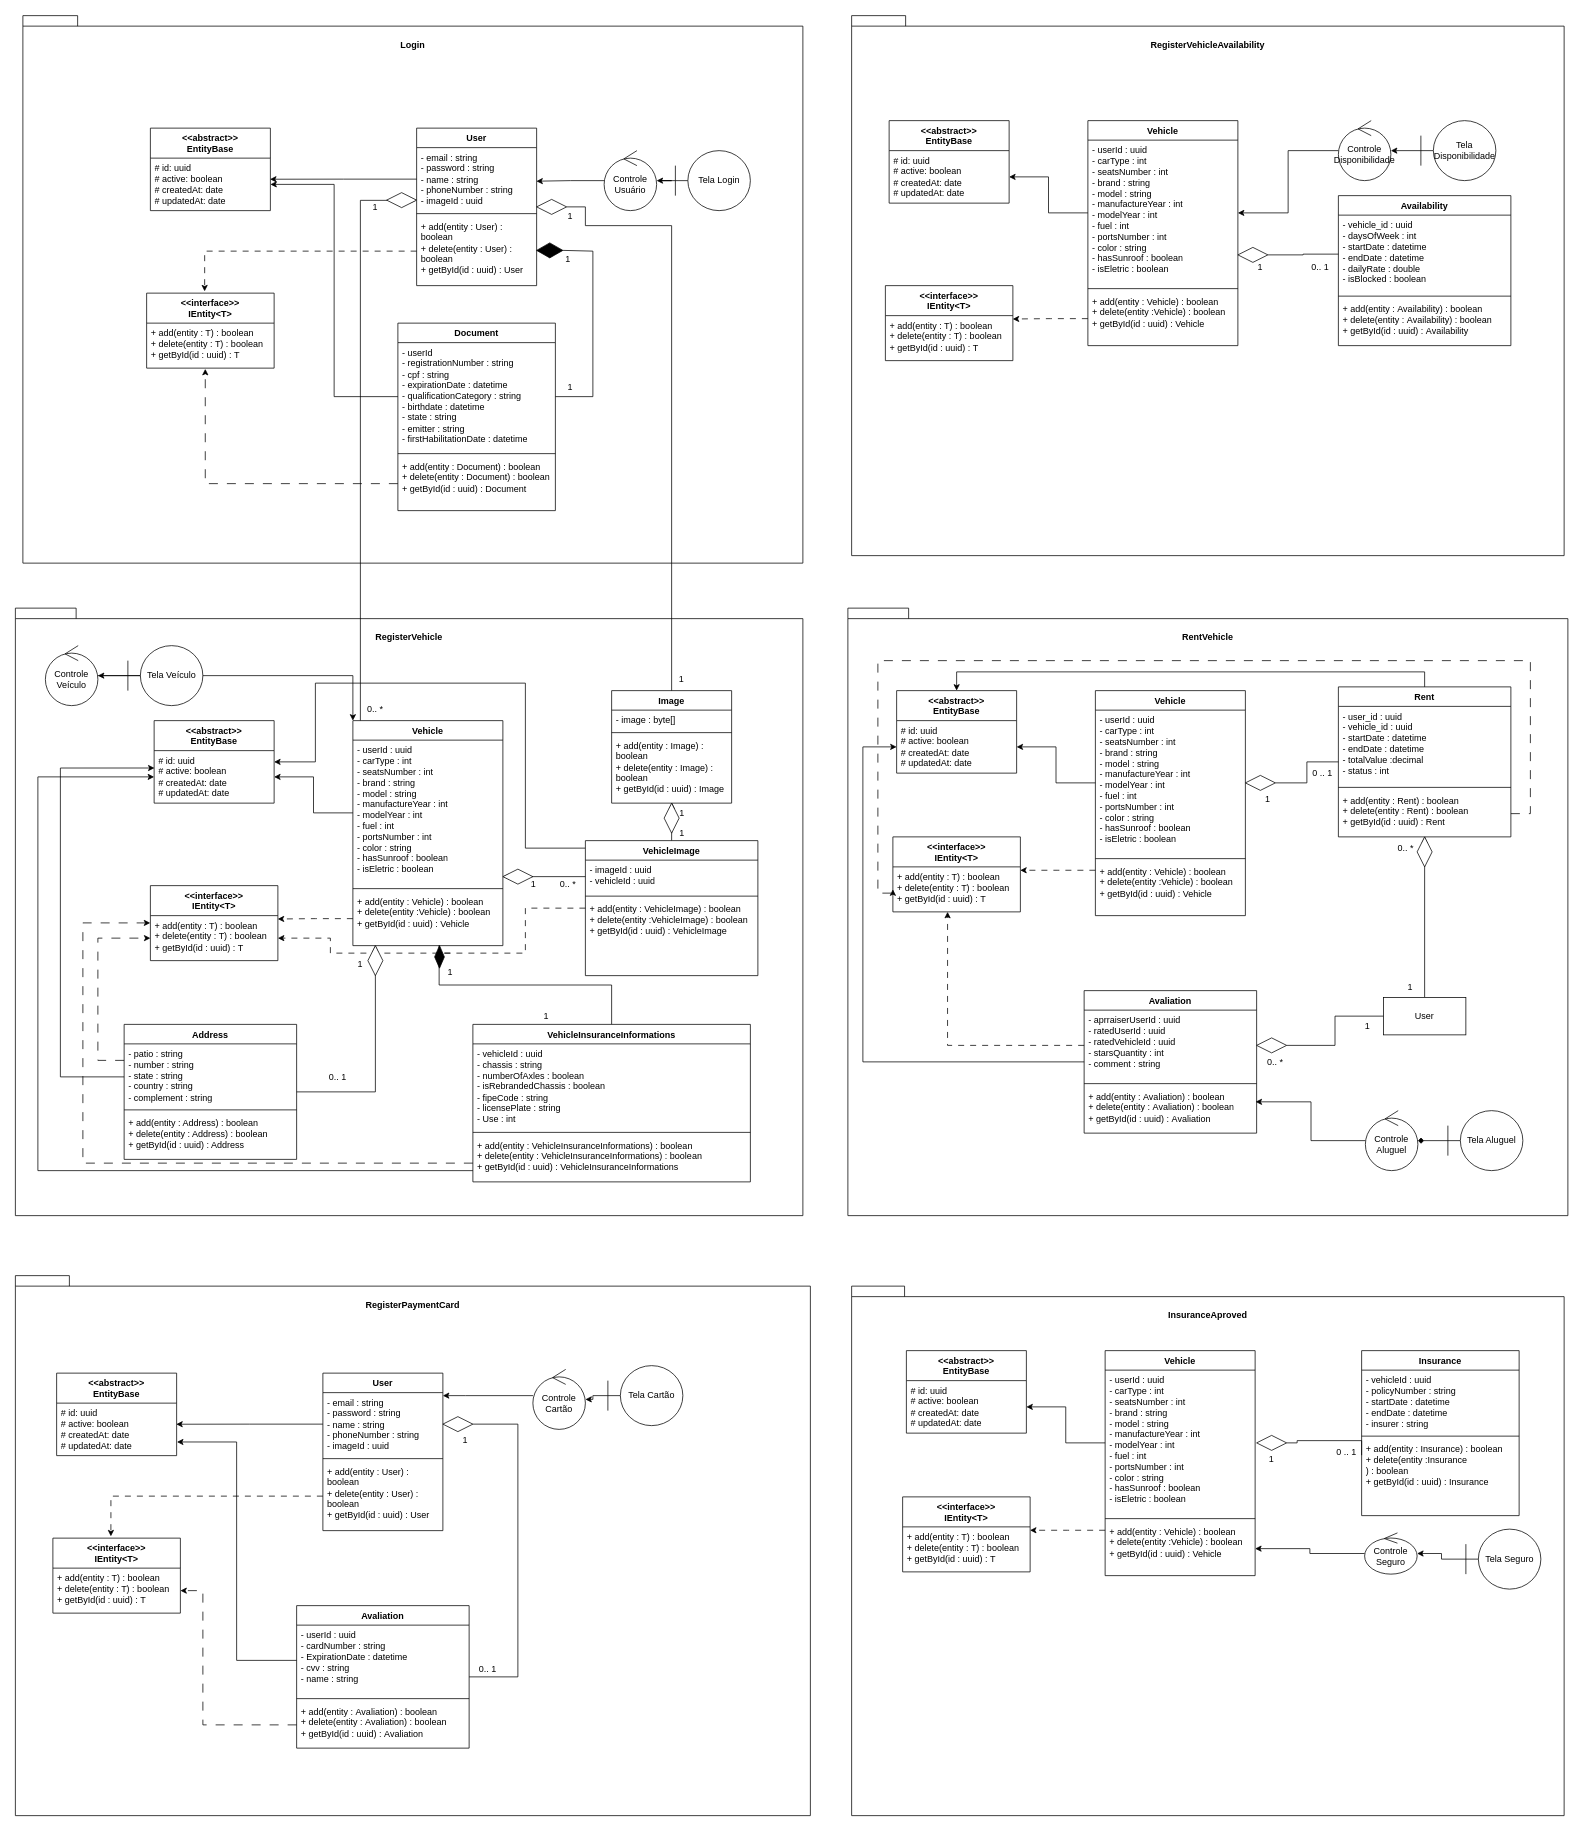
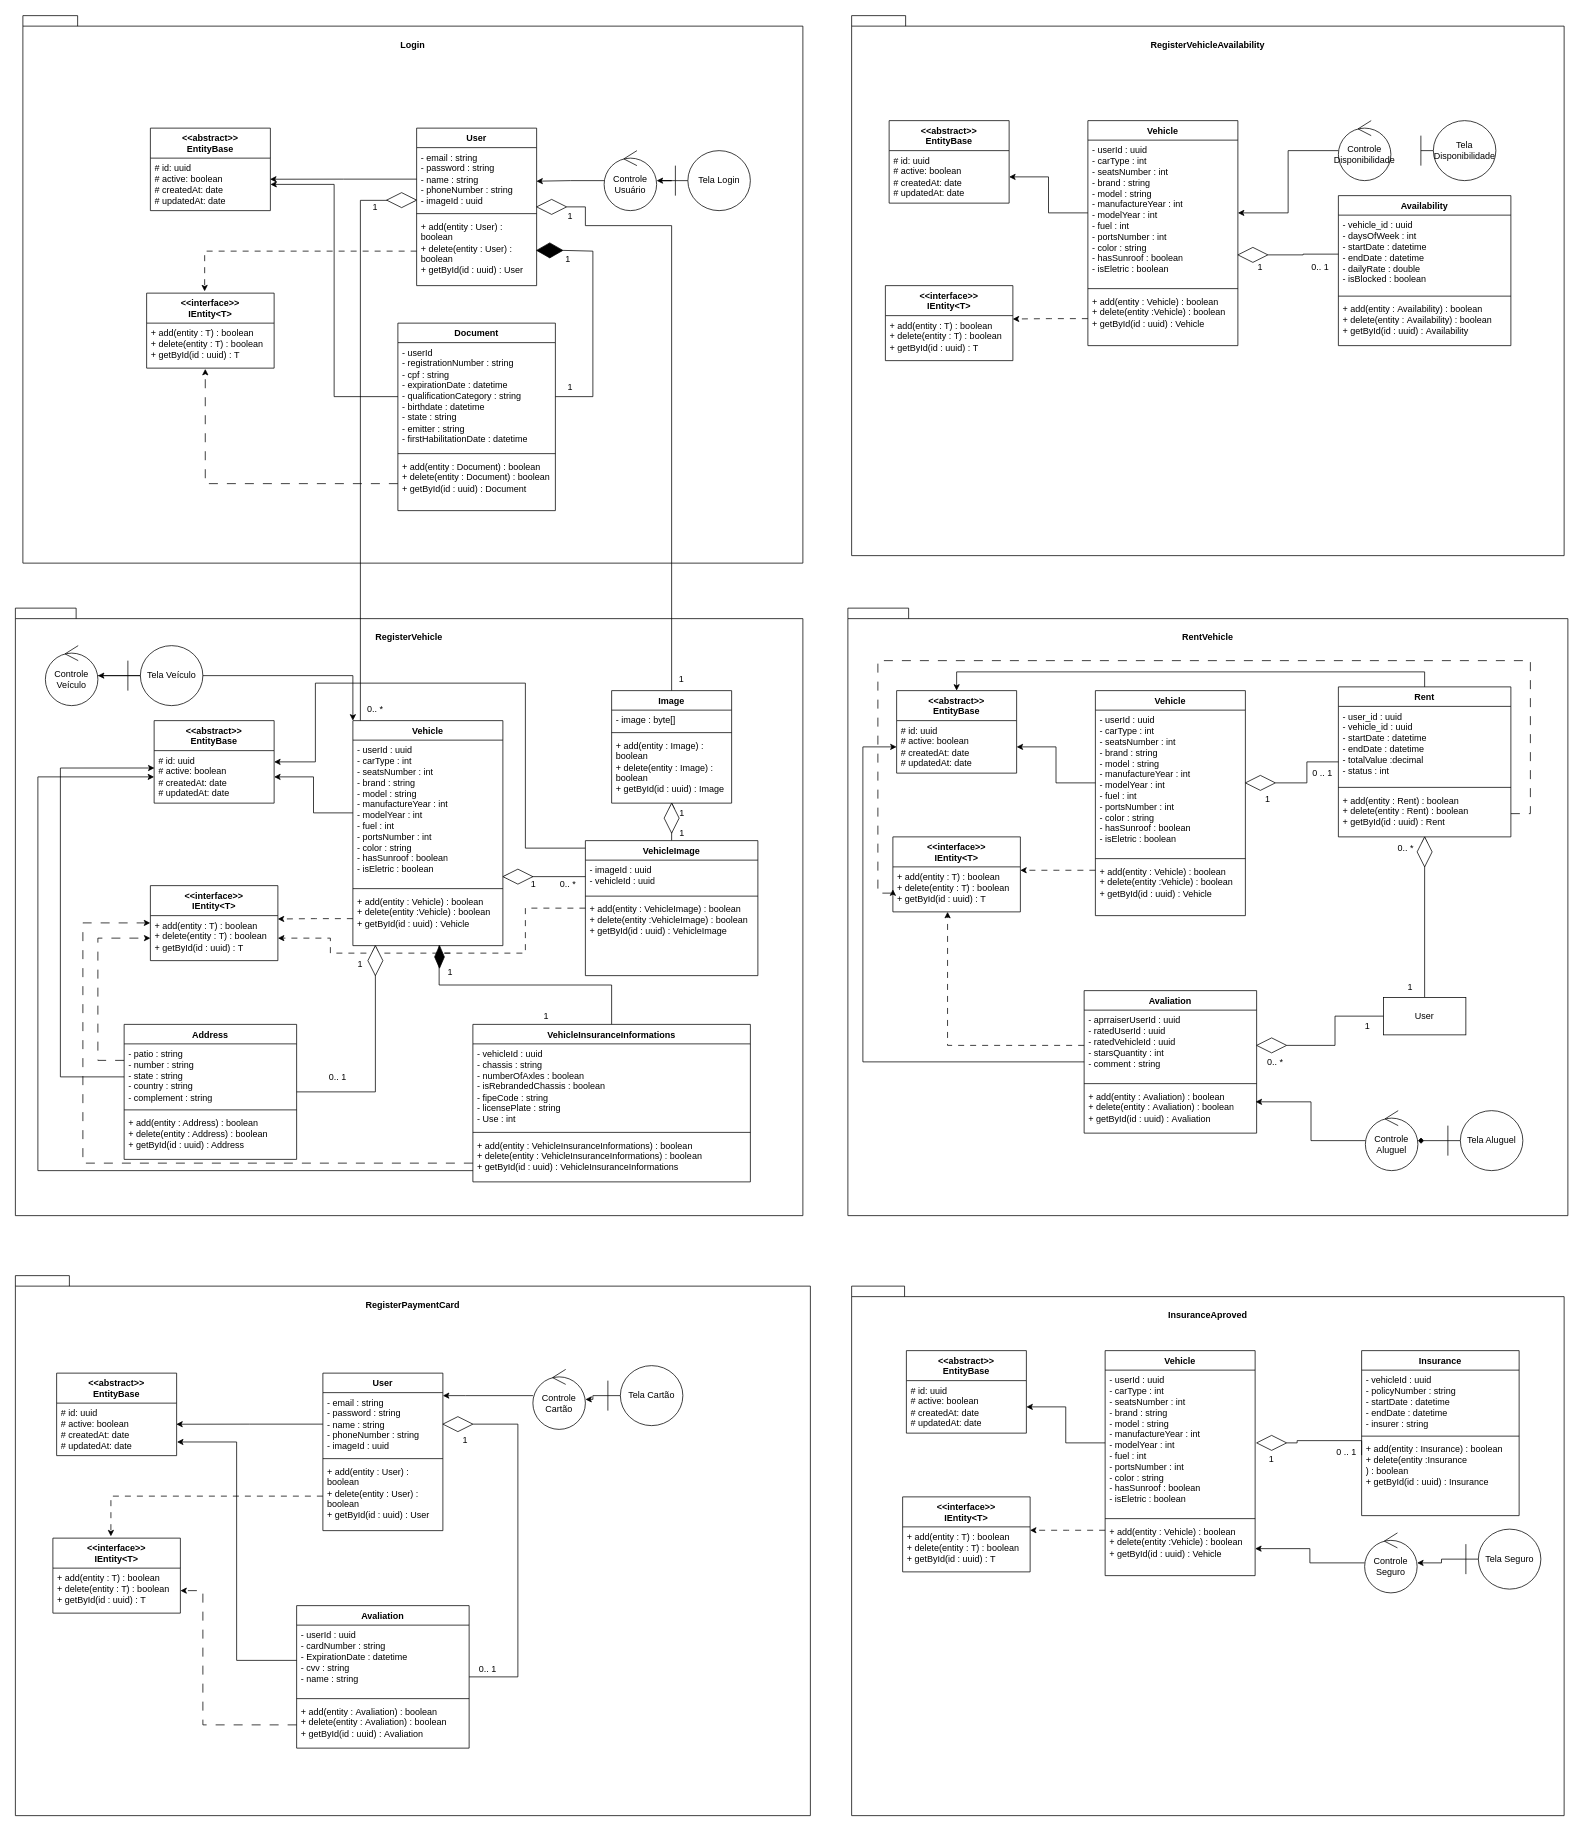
edge "Tela Disponibilidade" -> "Controle Disponibilidade": removed
node "Controle Seguro": size 53x41 -> 53x60
